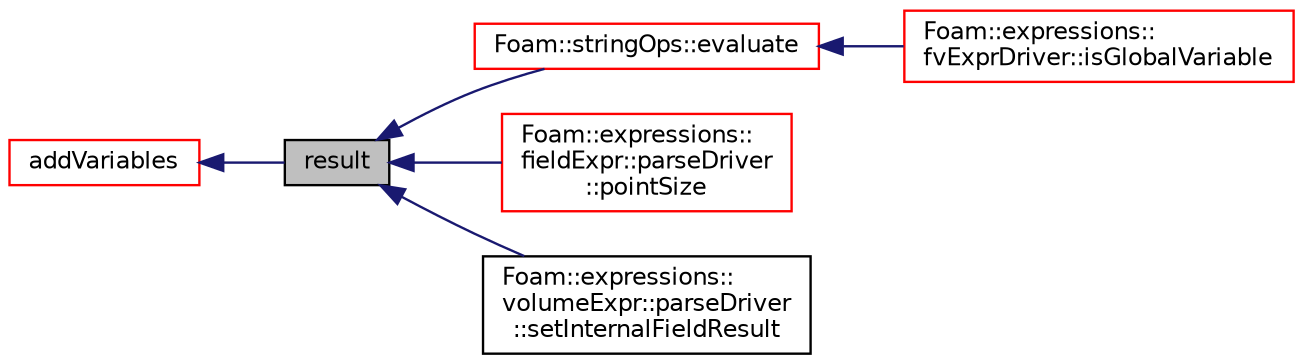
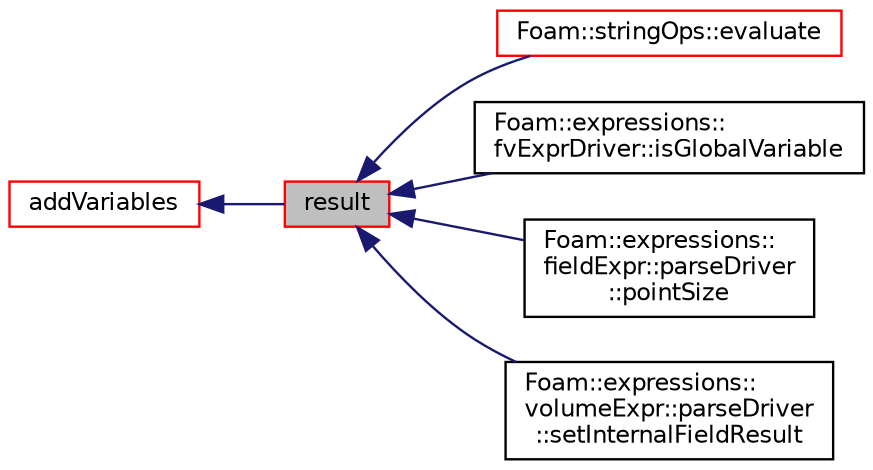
edge "Foam::expressions:: fvExprDriver::isGlobalVariable" -> "Foam::stringOps::evaluate": now "Foam::expressions:: fvExprDriver::isGlobalVariable" -> "result"
node "Foam::expressions:: fvExprDriver::isGlobalVariable": color red -> black
node "result": color black -> red
node "Foam::expressions:: fieldExpr::parseDriver ::pointSize": color red -> black
